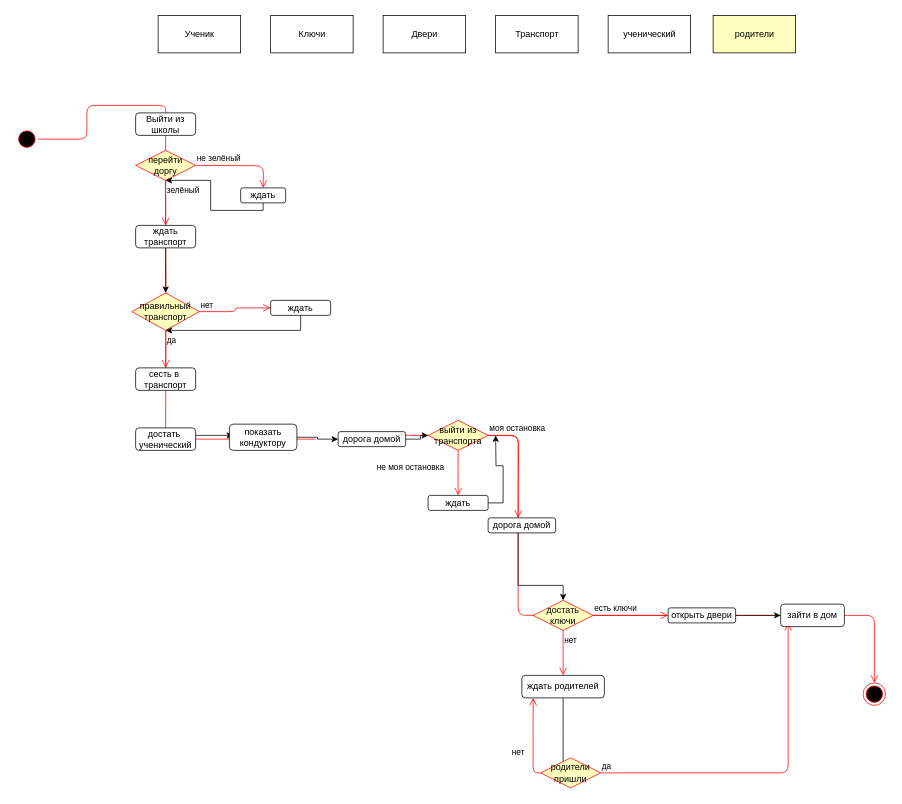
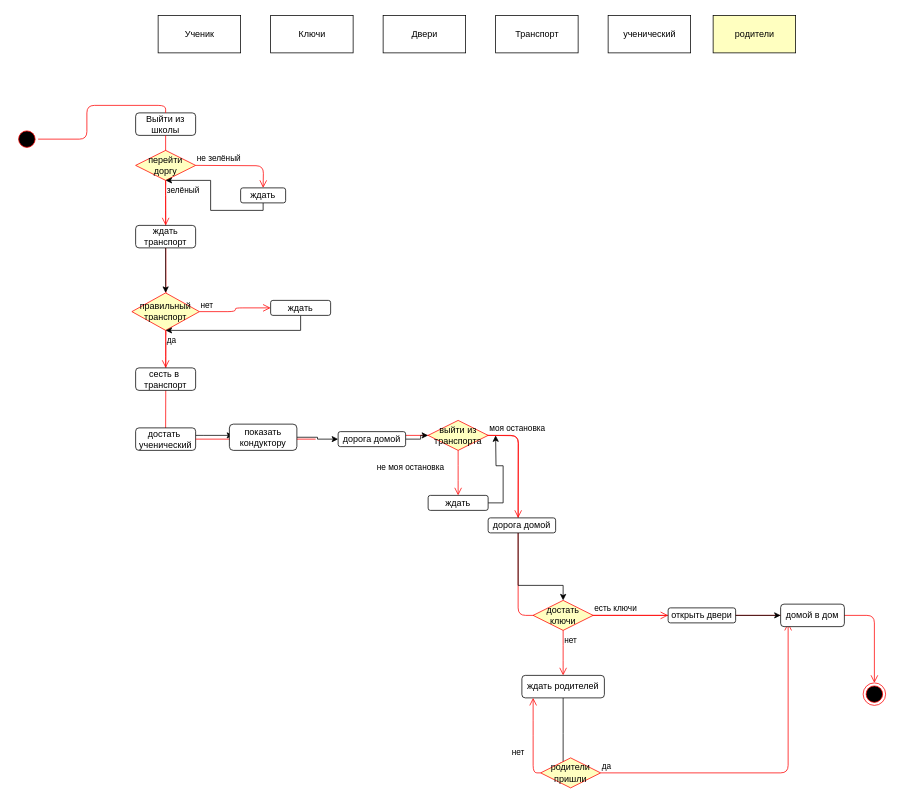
node "зайти в дом": label "зайти в дом" -> "домой в дом"
